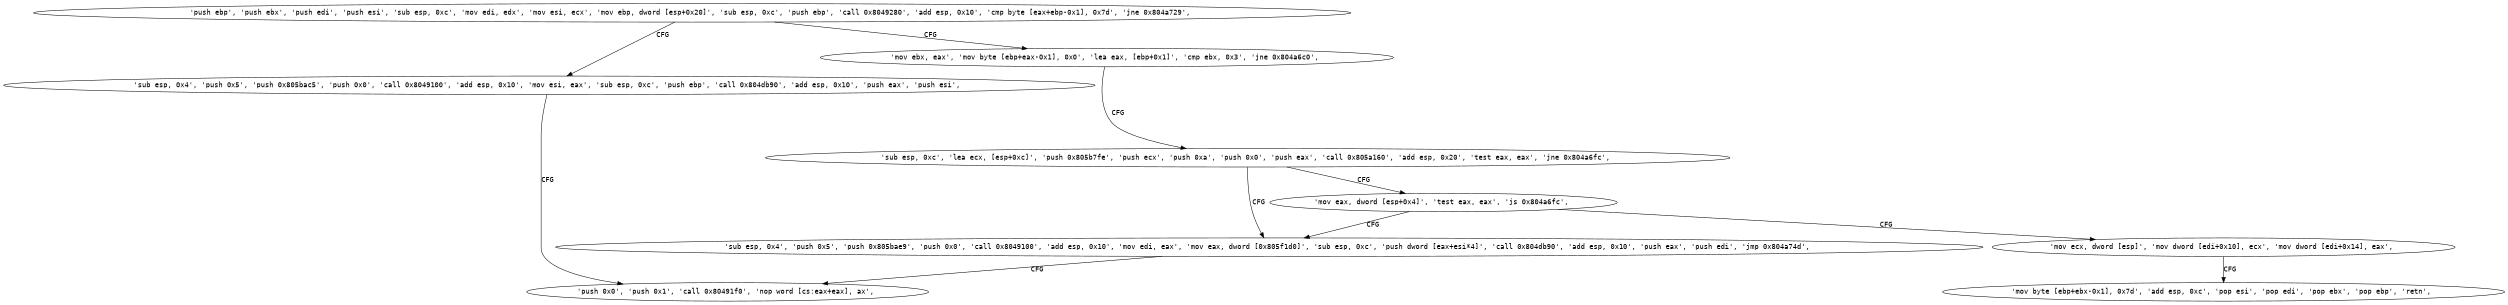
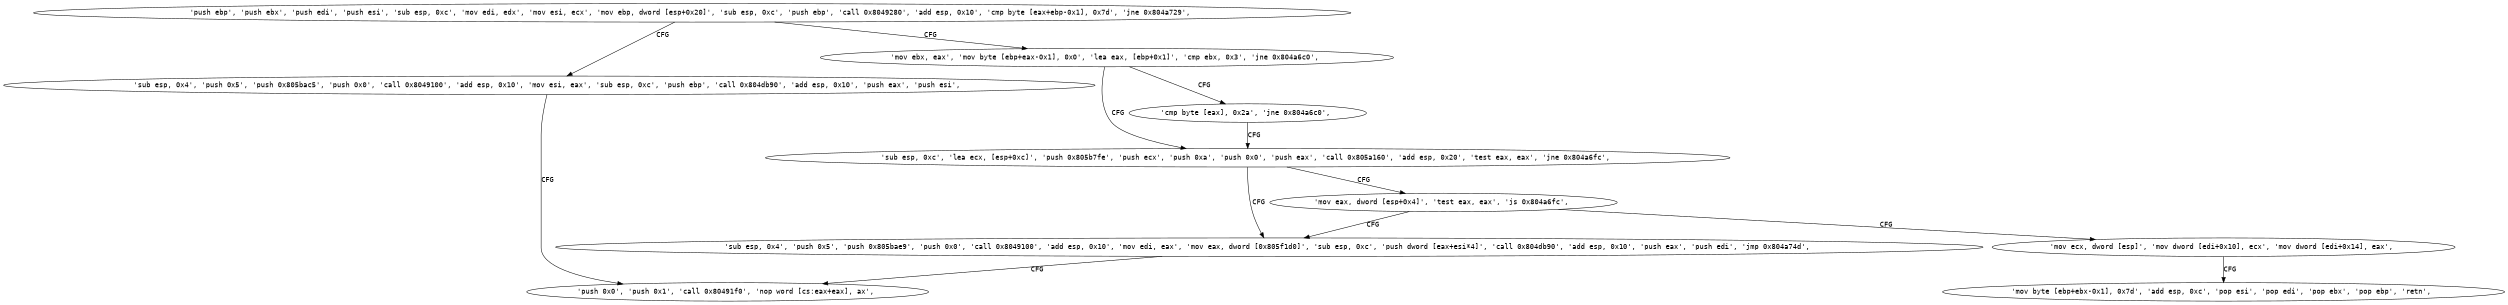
node "'cmp byte [eax], 0x2a', 'jne 0x804a6c0',": added
